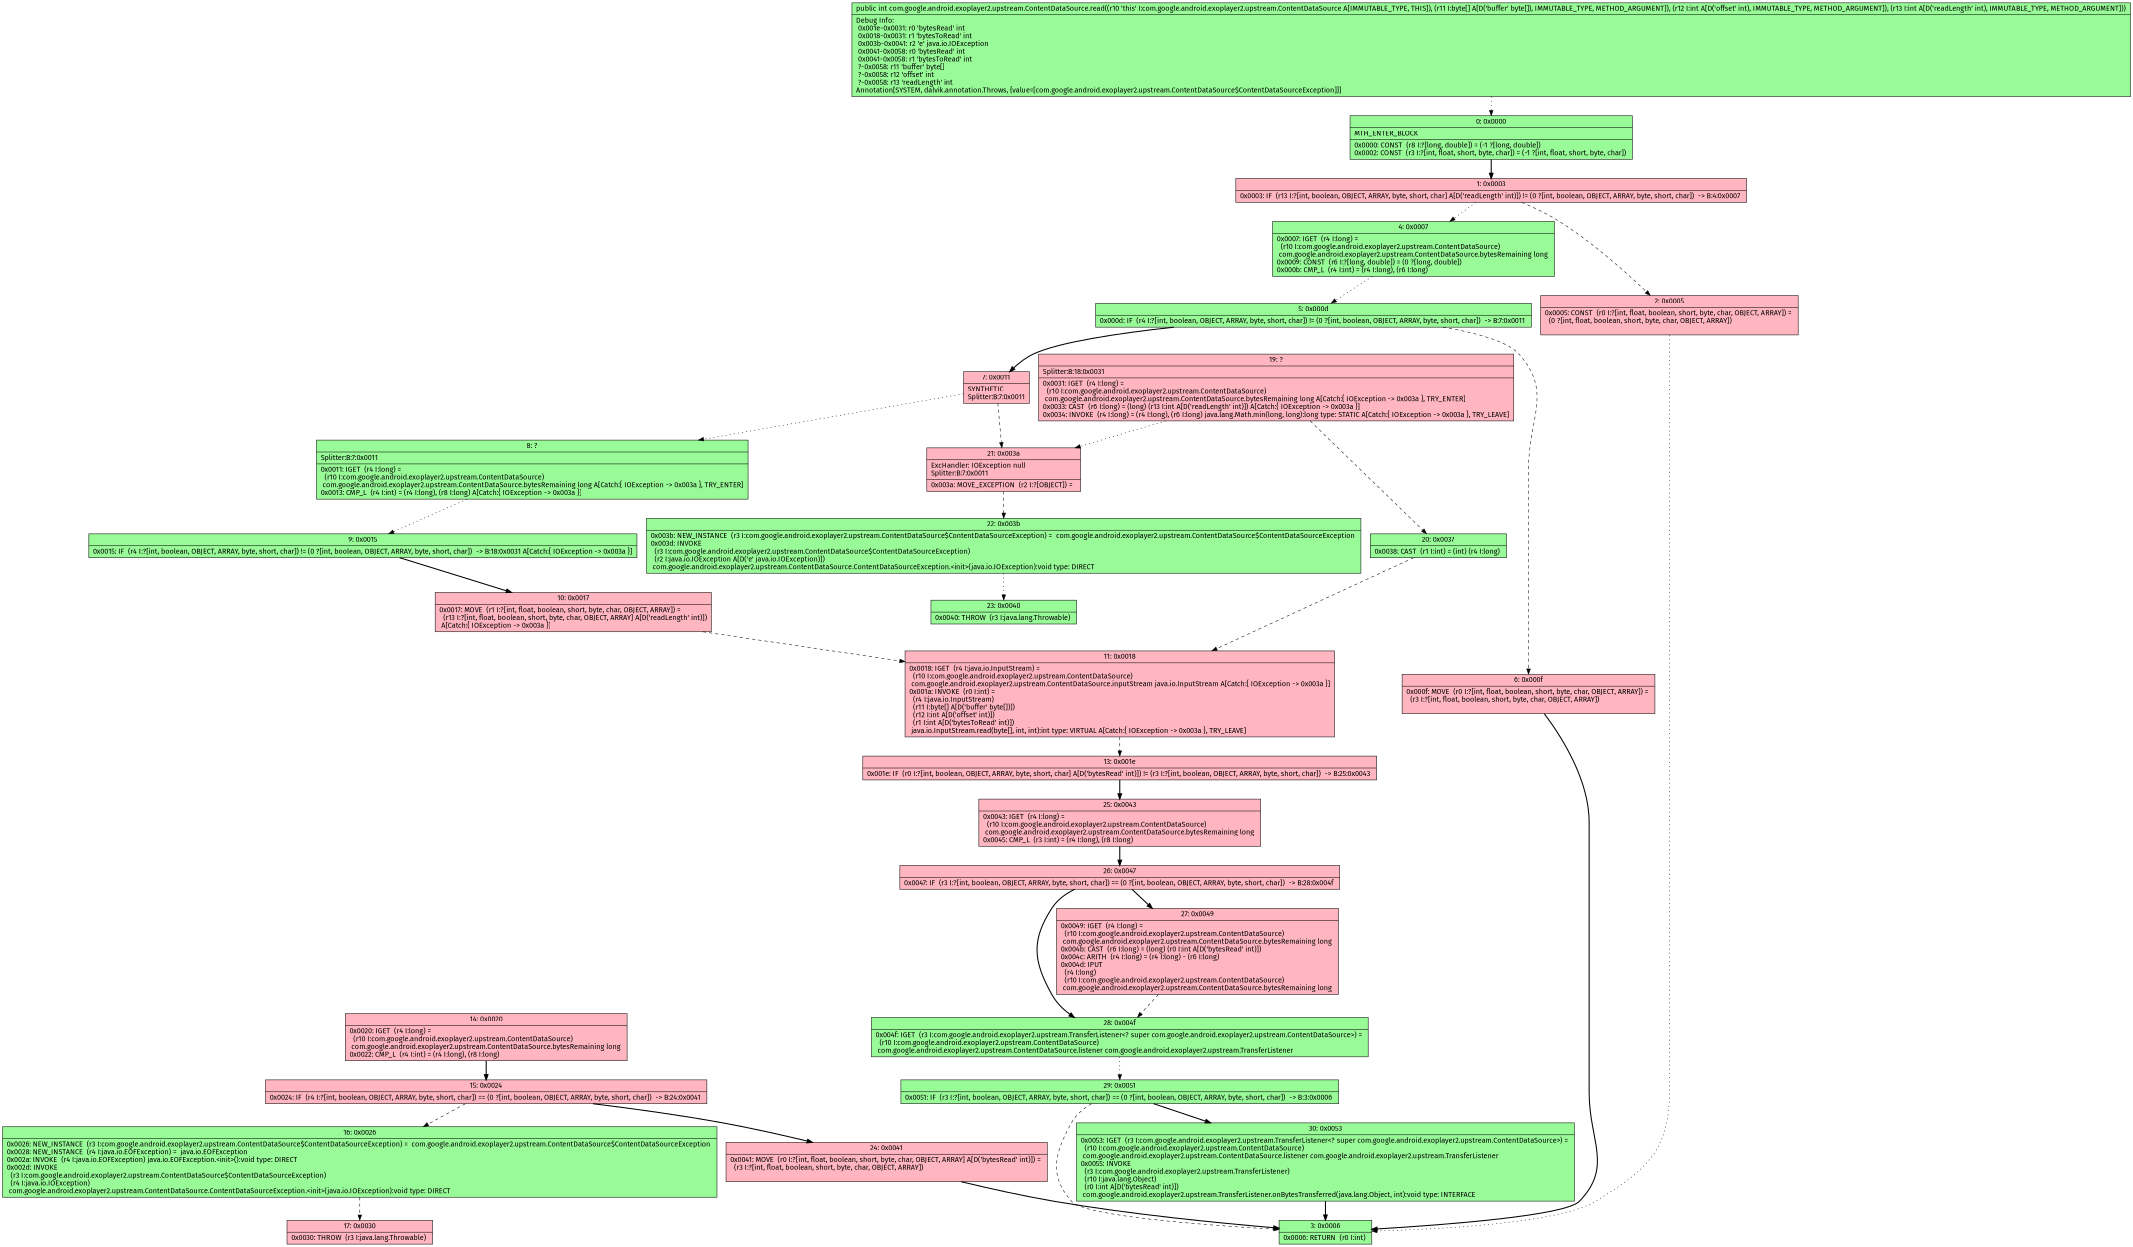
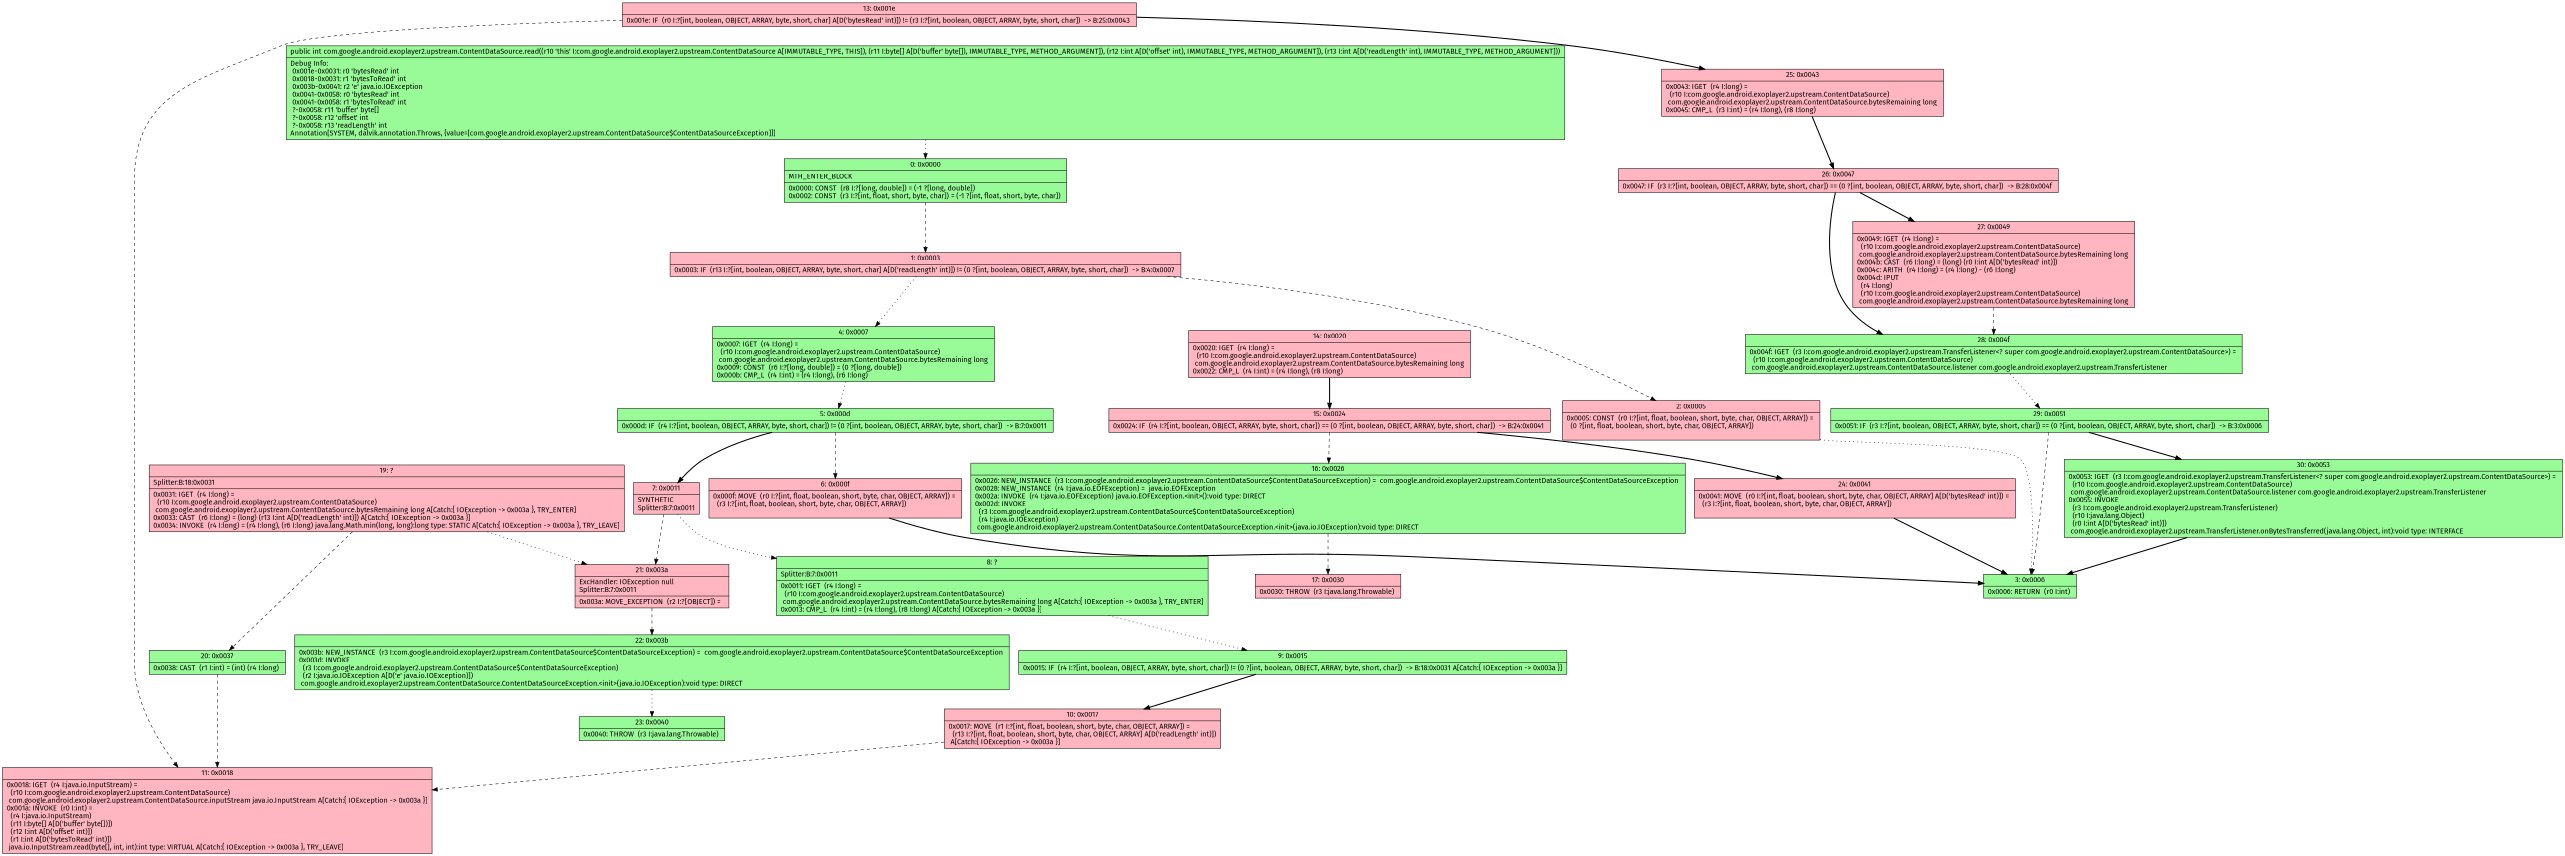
edge "0: 0x0000" -> "1: 0x0003": style bold -> dashed
edge "11: 0x0018" -> "13: 0x001e": reversed
